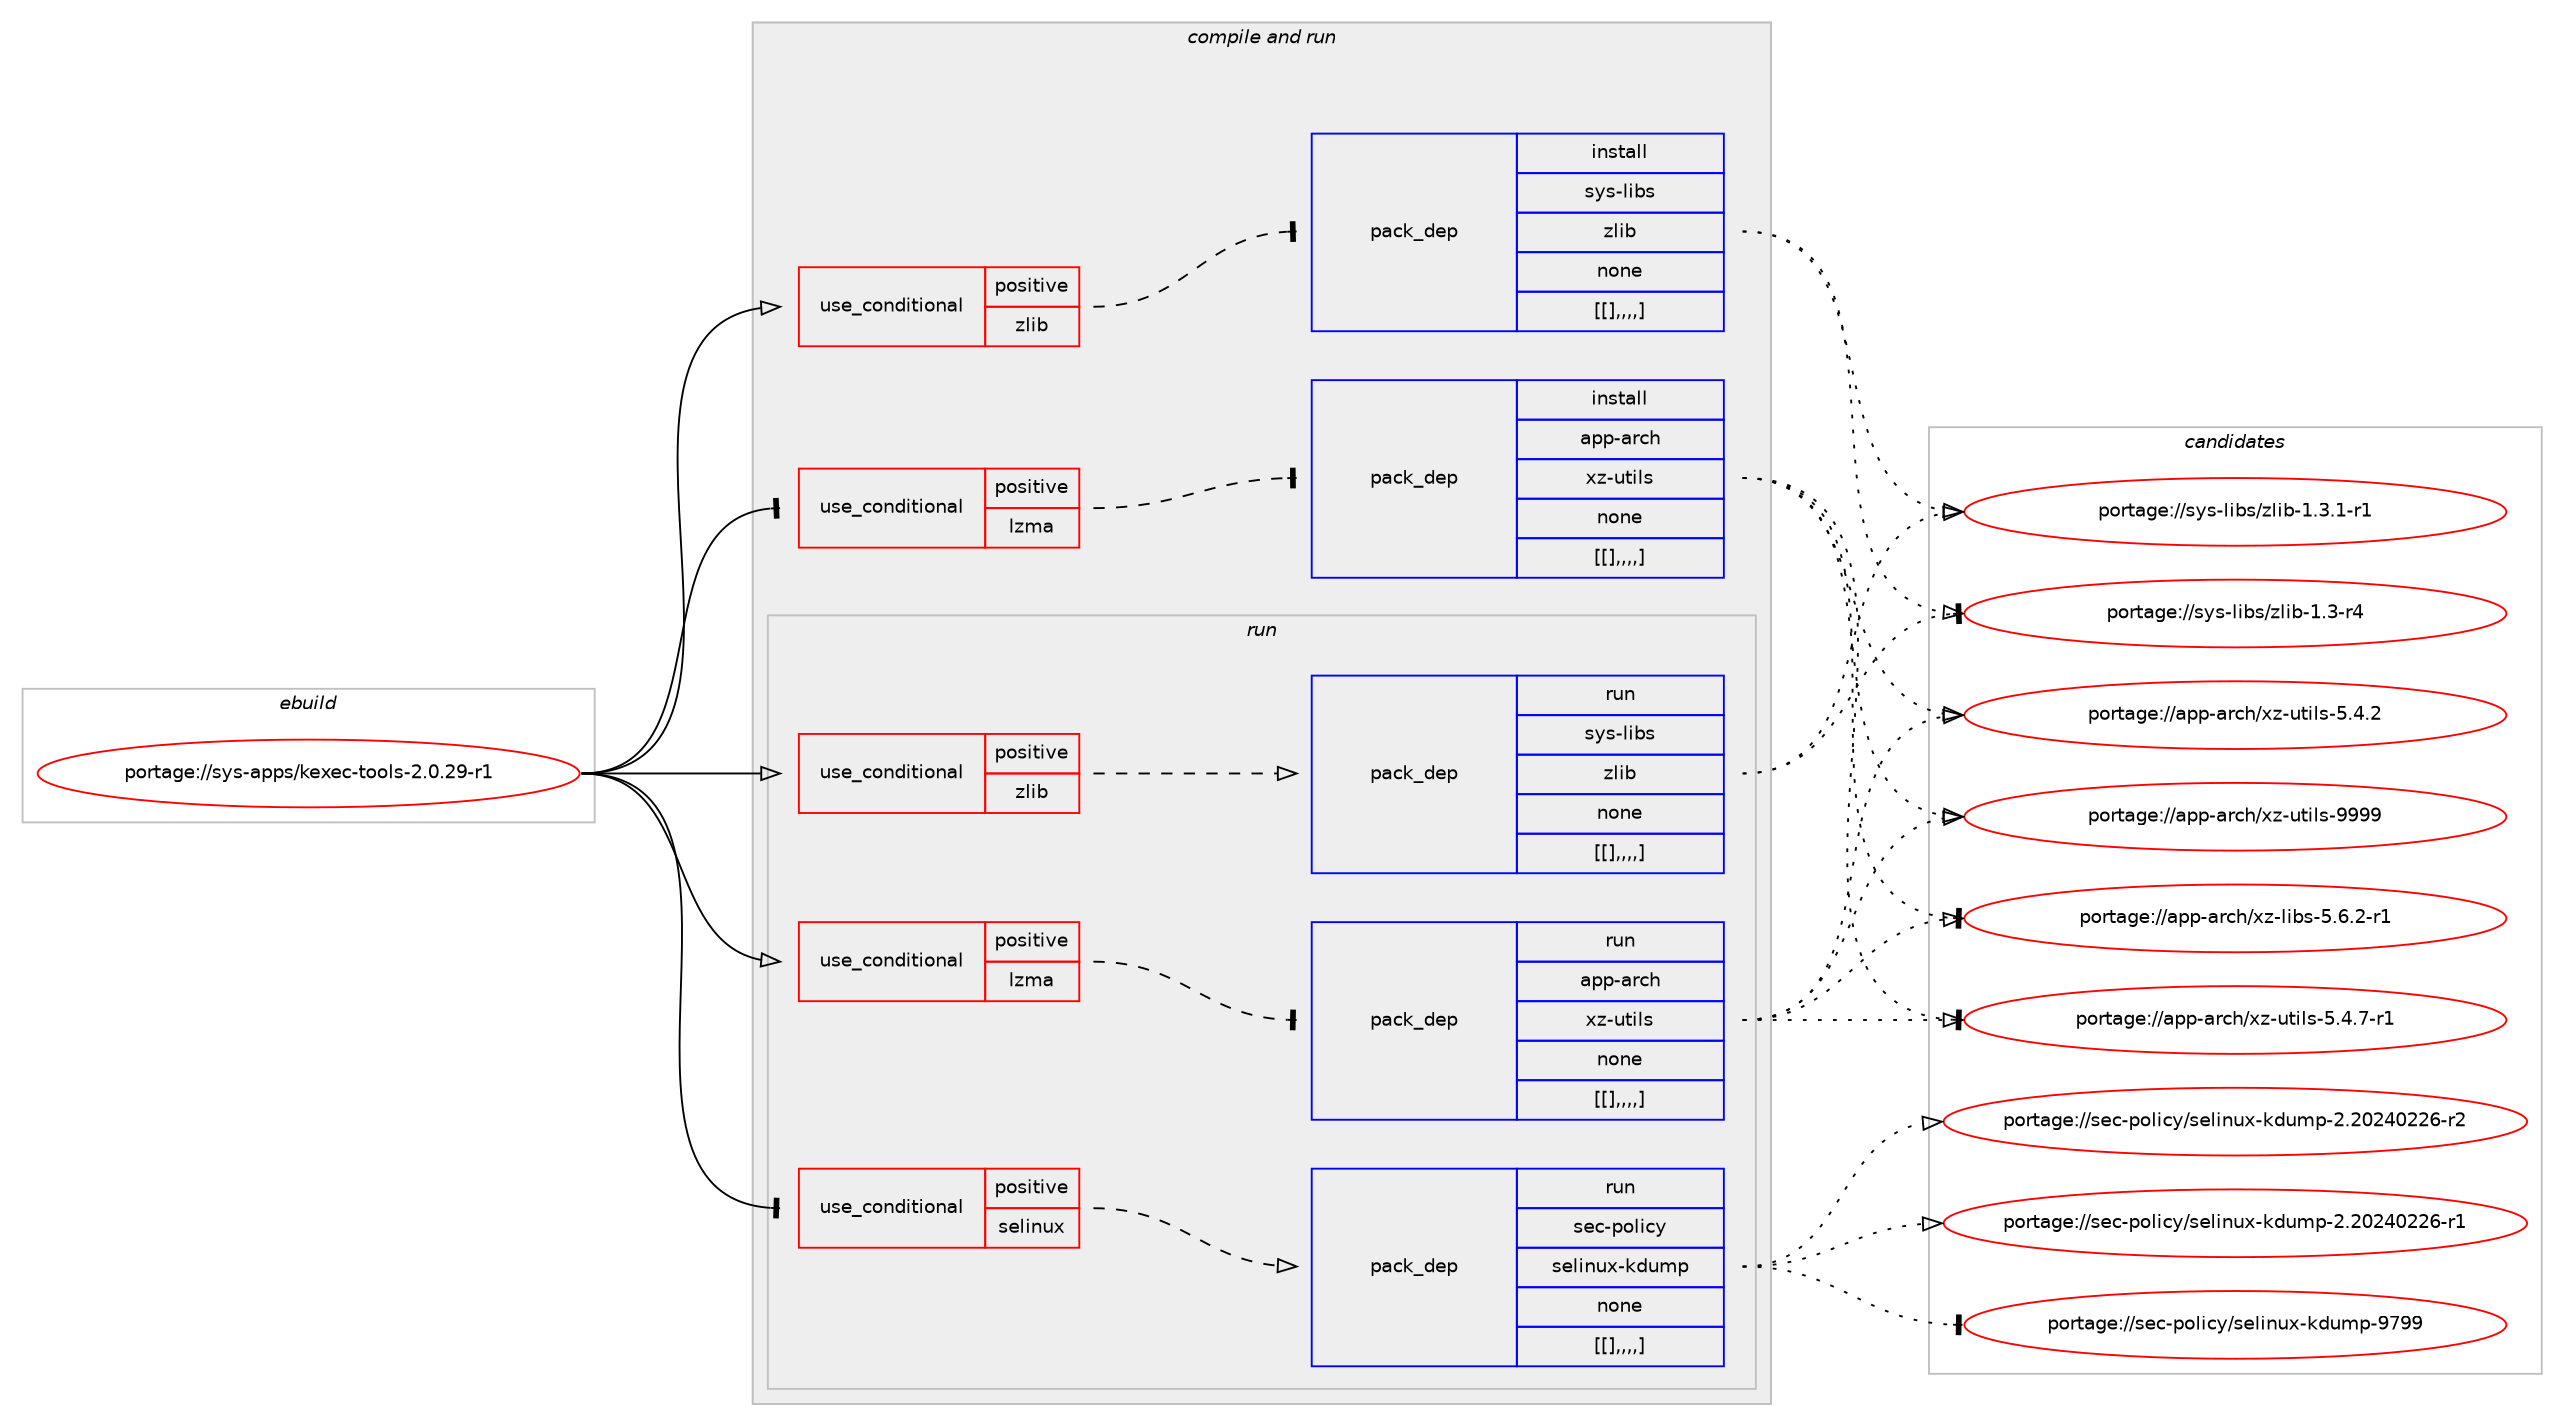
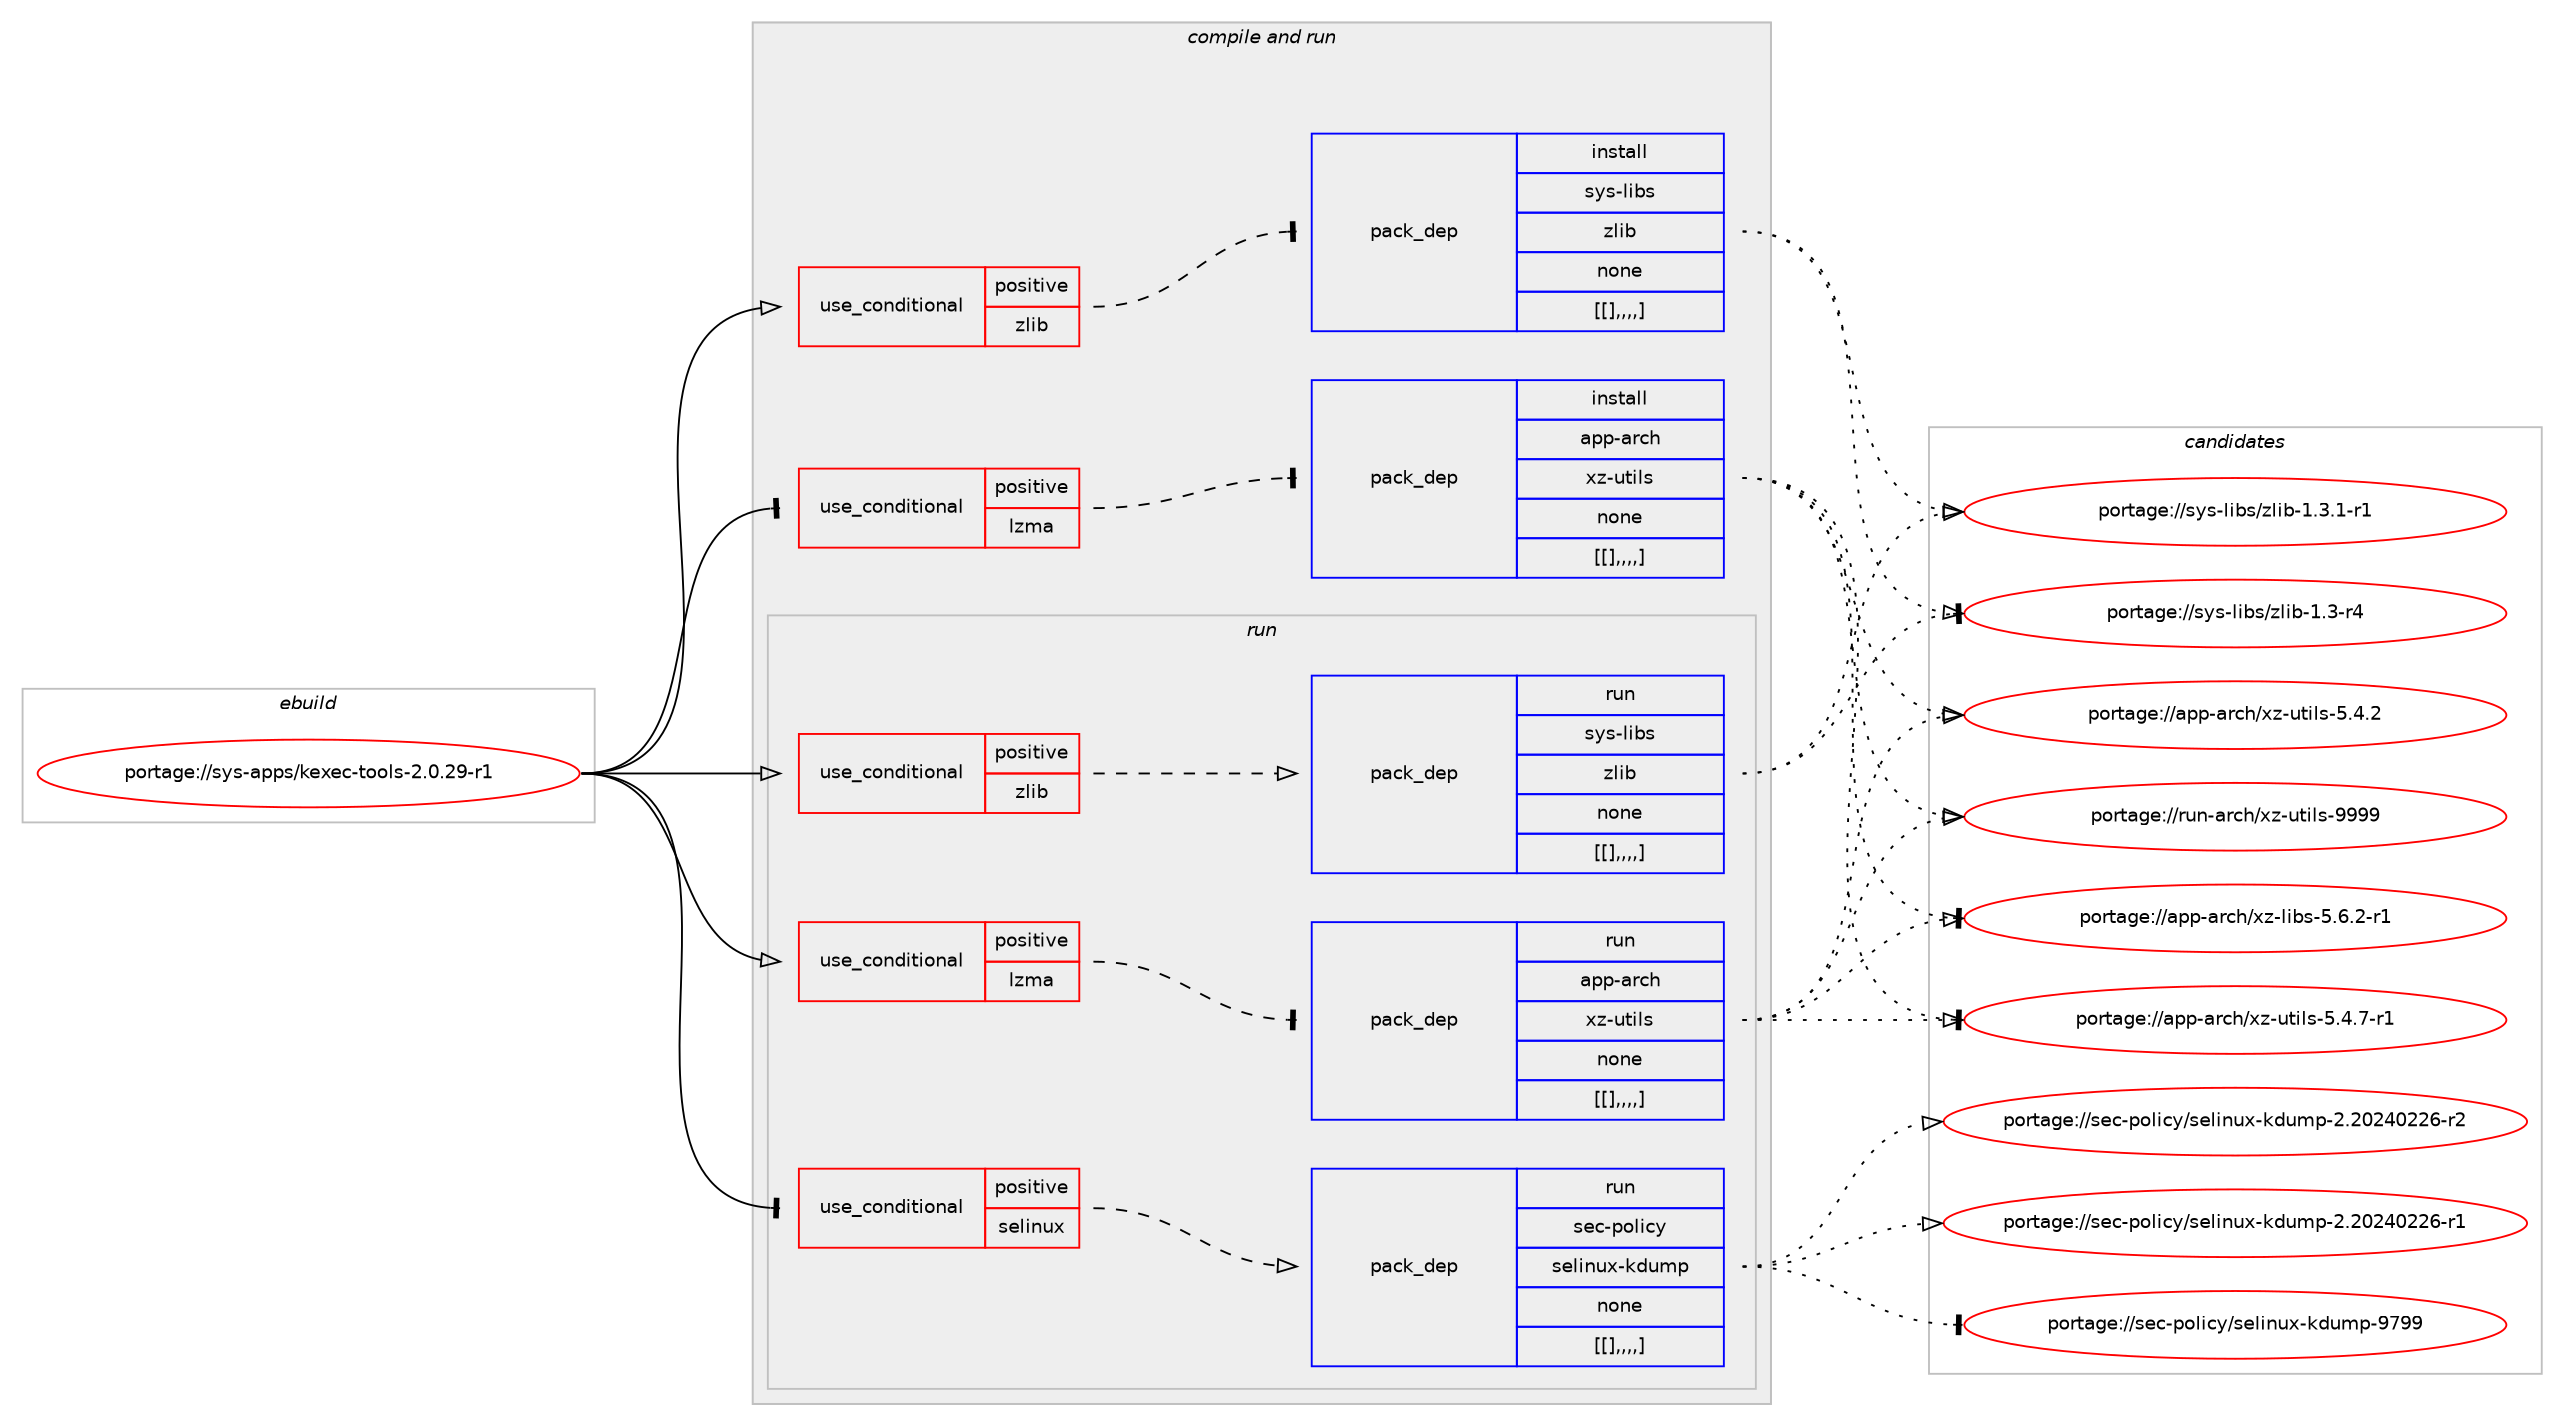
node "portage://app-arch/xz-utils-9999": label "portage://app-arch/xz-utils-9999" -> "portage://run-arch/xz-utils-9999"
